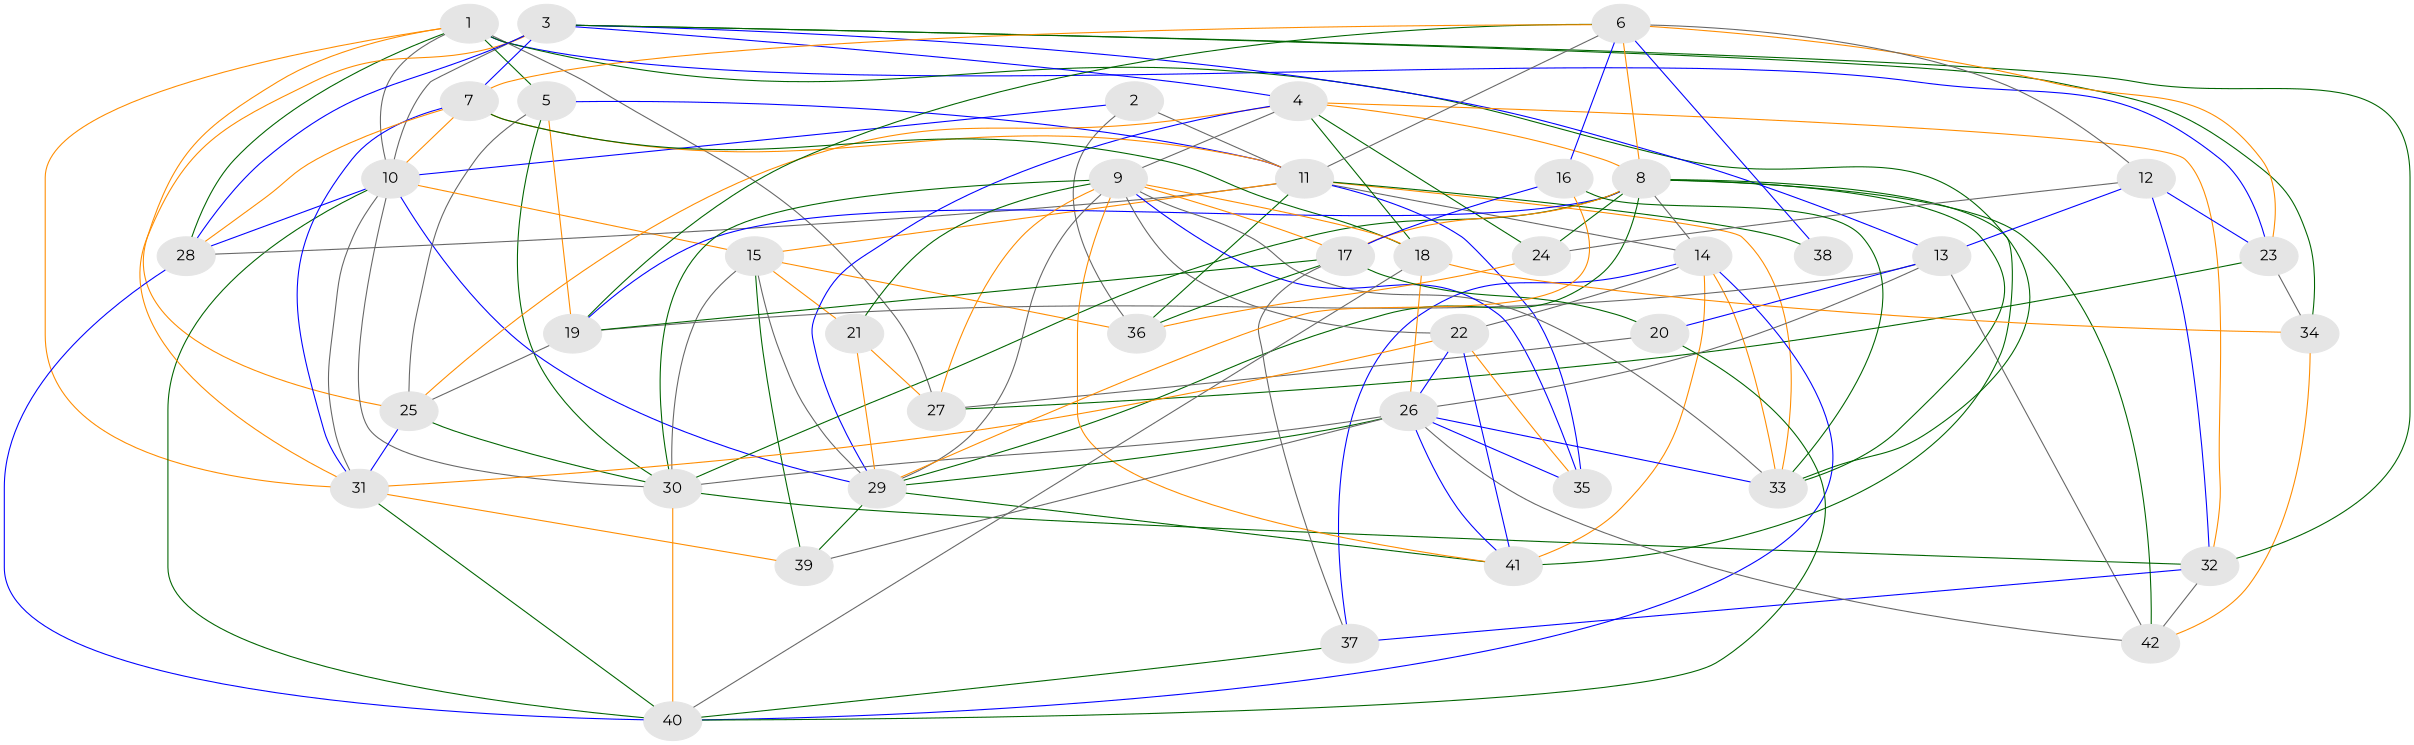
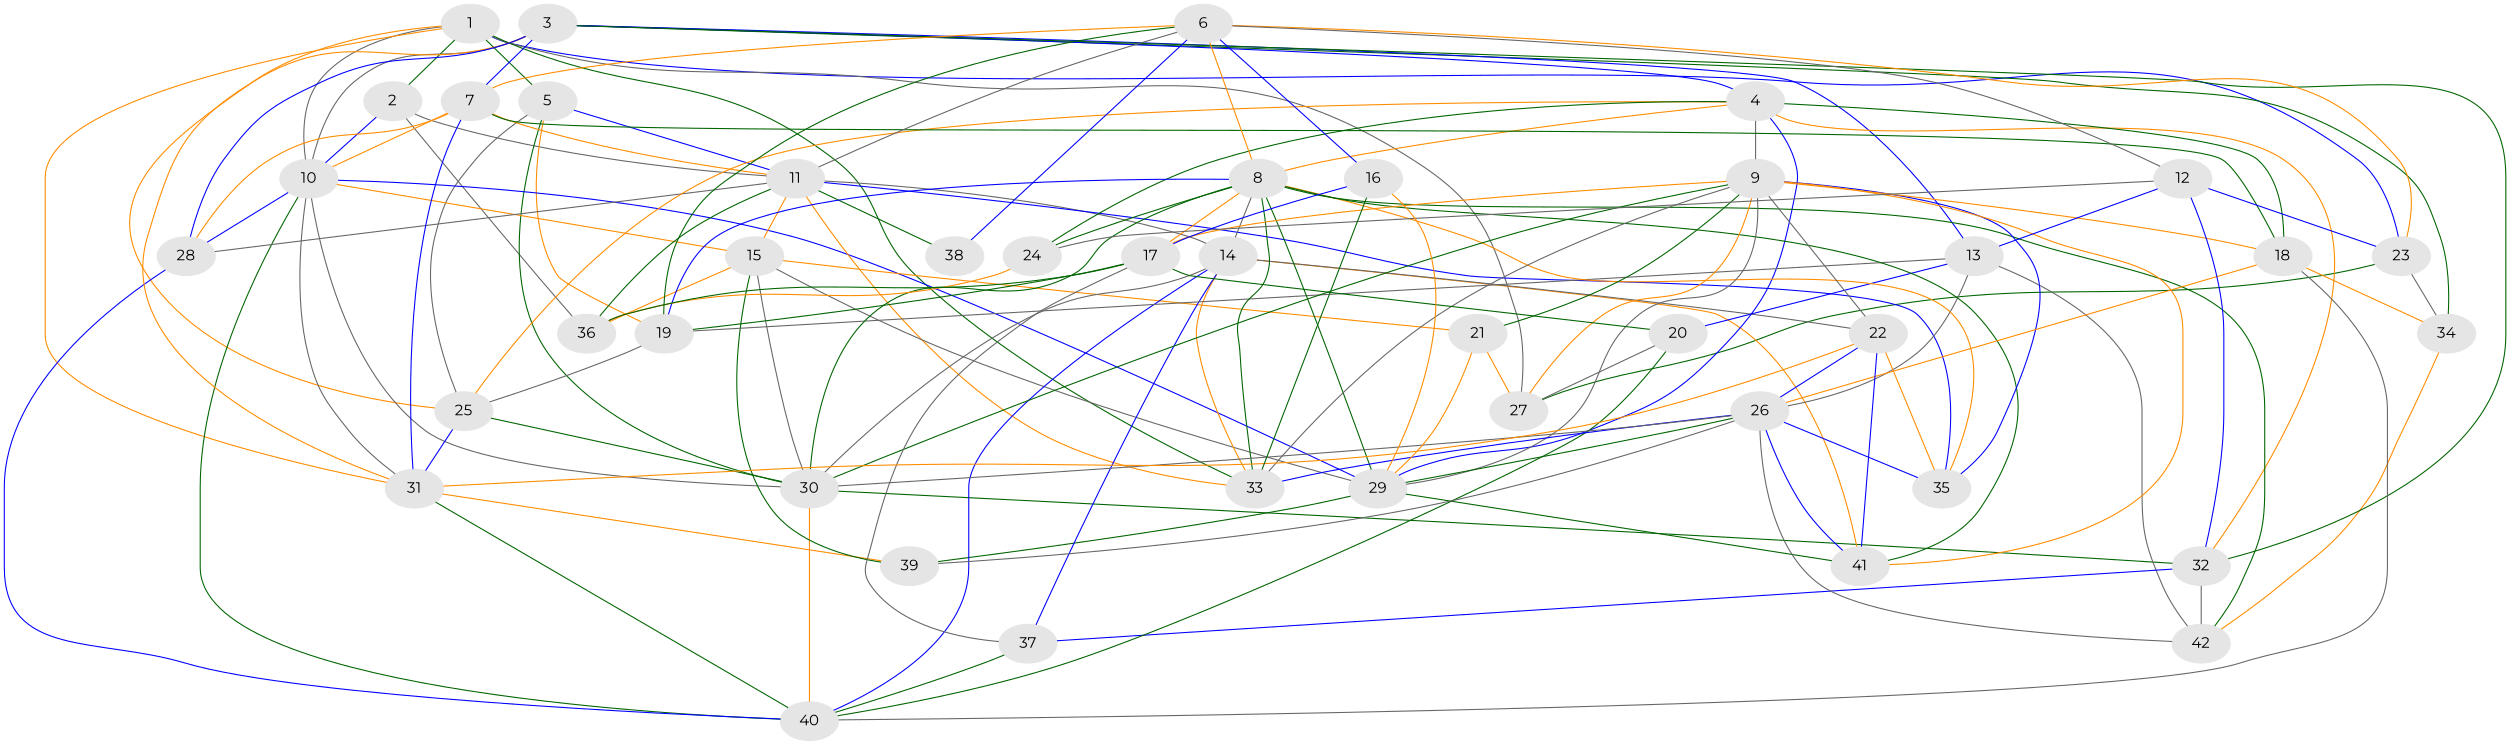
edge "1" -- "28": now "1" -- "2"
edge "8" -- "35": added
edge "14" -- "30": added
